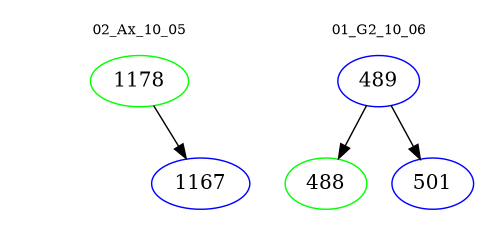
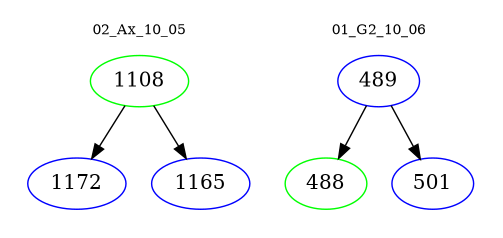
node "1178": label "1178" -> "1108"
node "1172": added
node "1167": label "1167" -> "1165"
